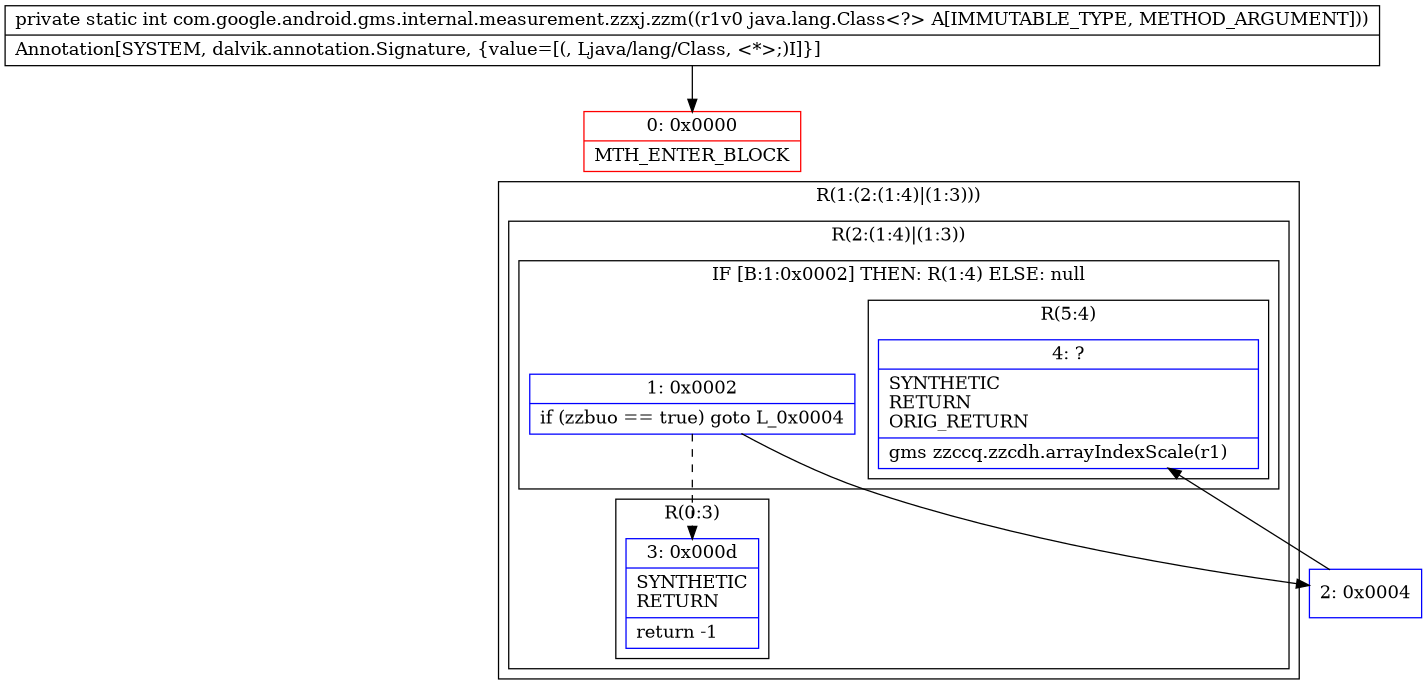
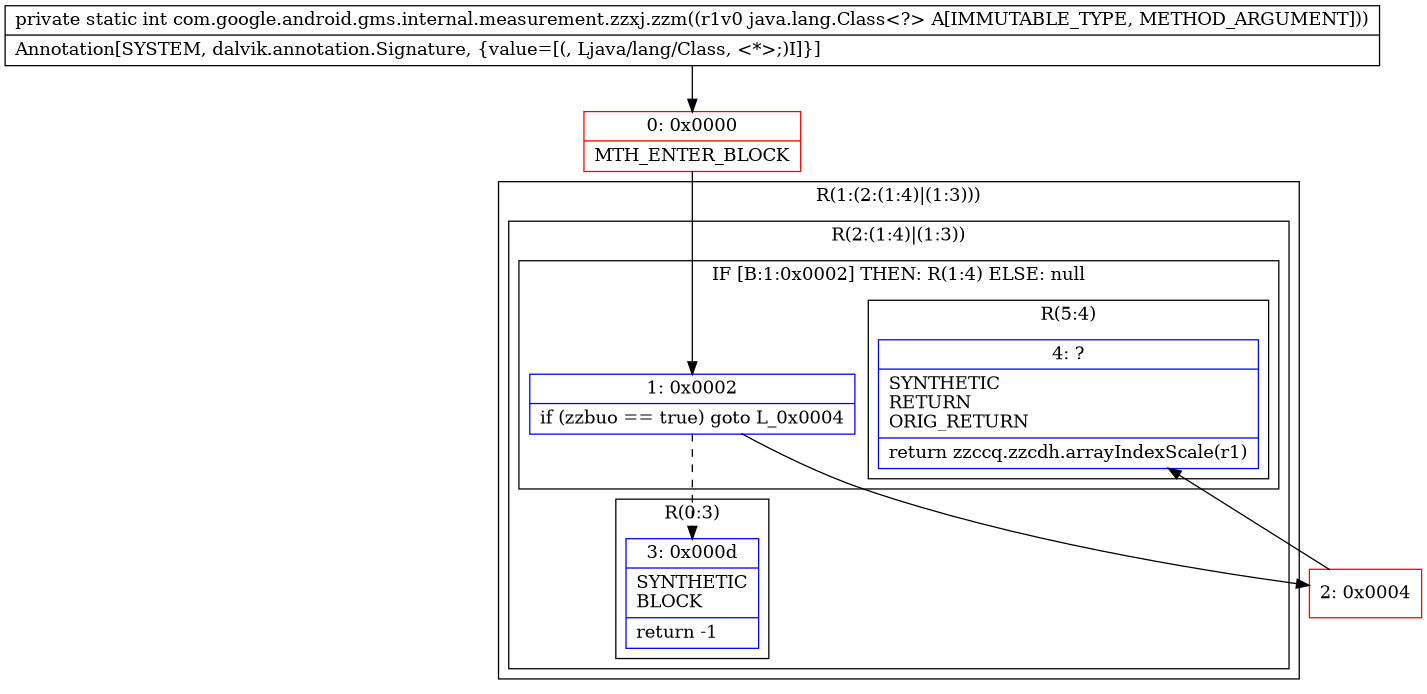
edge "0: 0x0000" -> "1: 0x0002": added
node "4: ?": text "gms zzccq.zzcdh.arrayIndexScale(r1)" -> "return zzccq.zzcdh.arrayIndexScale(r1)"
node "2: 0x0004": color blue -> red
node "3: 0x000d": text "RETURN" -> "BLOCK"
